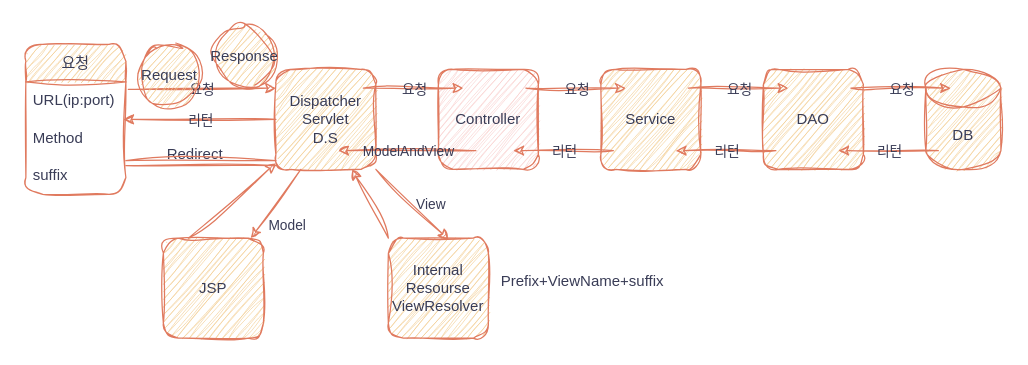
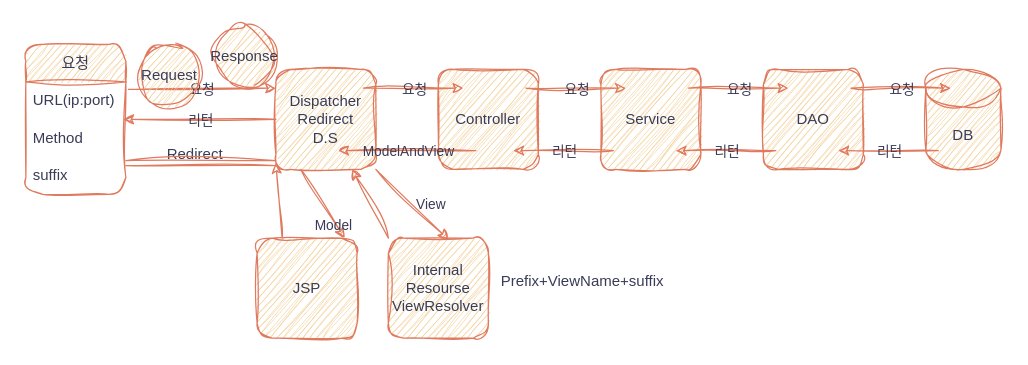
node "Dispatcher Servlet D.S": label "Dispatcher Servlet D.S" -> "Dispatcher Redirect D.S"
node "Controller": fillcolor #f8cecc -> #f2cc8f
node "JSP": moved (213, 288) -> (307, 288)
